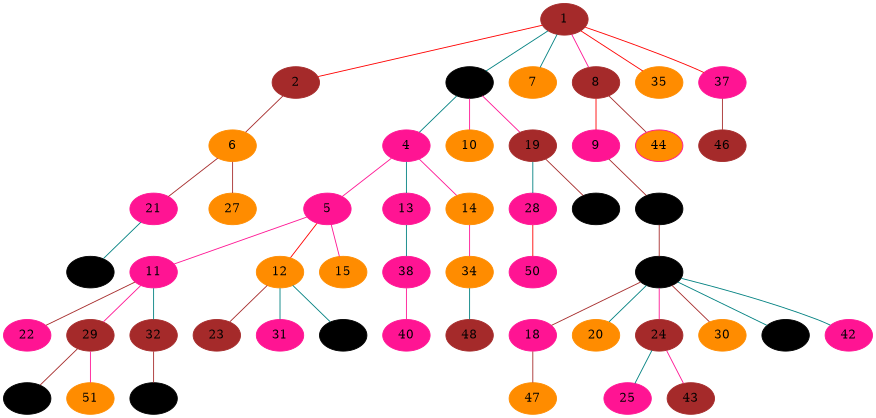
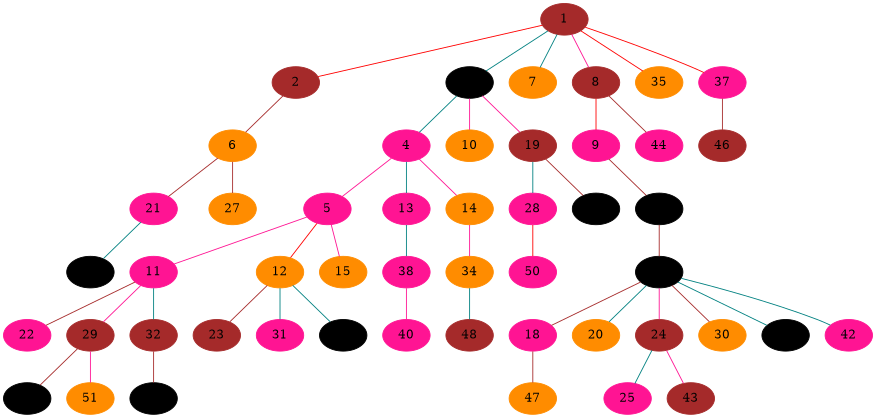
node "44": fillcolor darkorange -> deeppink
